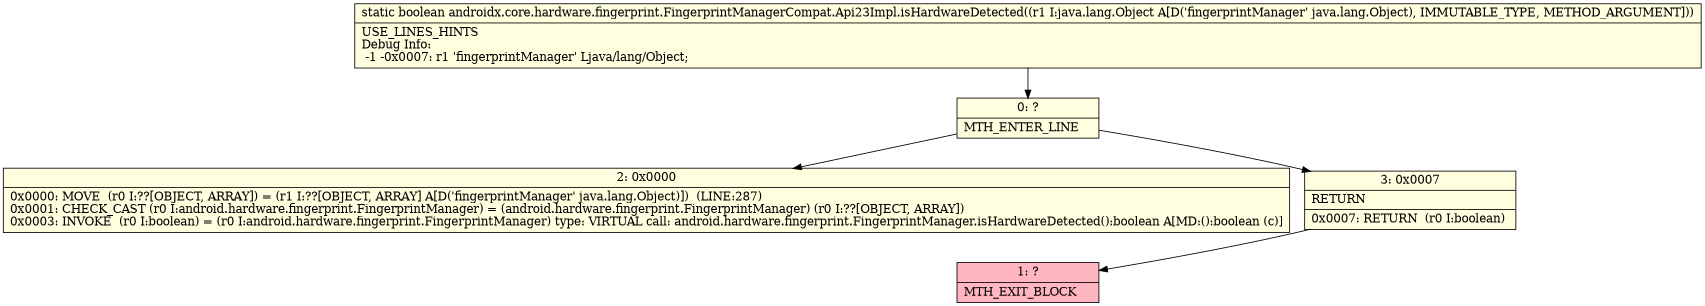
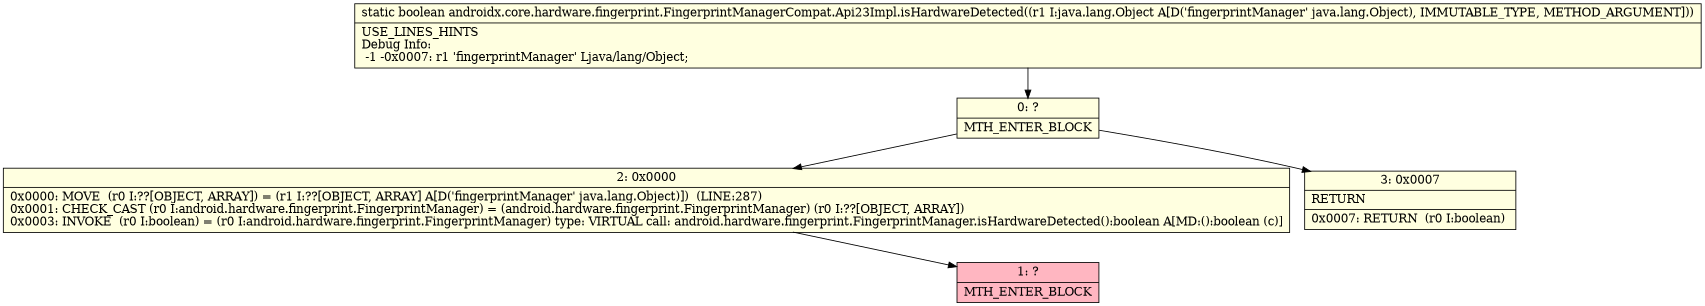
node "0: ?": text "MTH_ENTER_LINE" -> "MTH_ENTER_BLOCK"
edge "3: 0x0007" -> "1: ?": now "2: 0x0000" -> "1: ?"
node "1: ?": text "MTH_EXIT_BLOCK" -> "MTH_ENTER_BLOCK"
